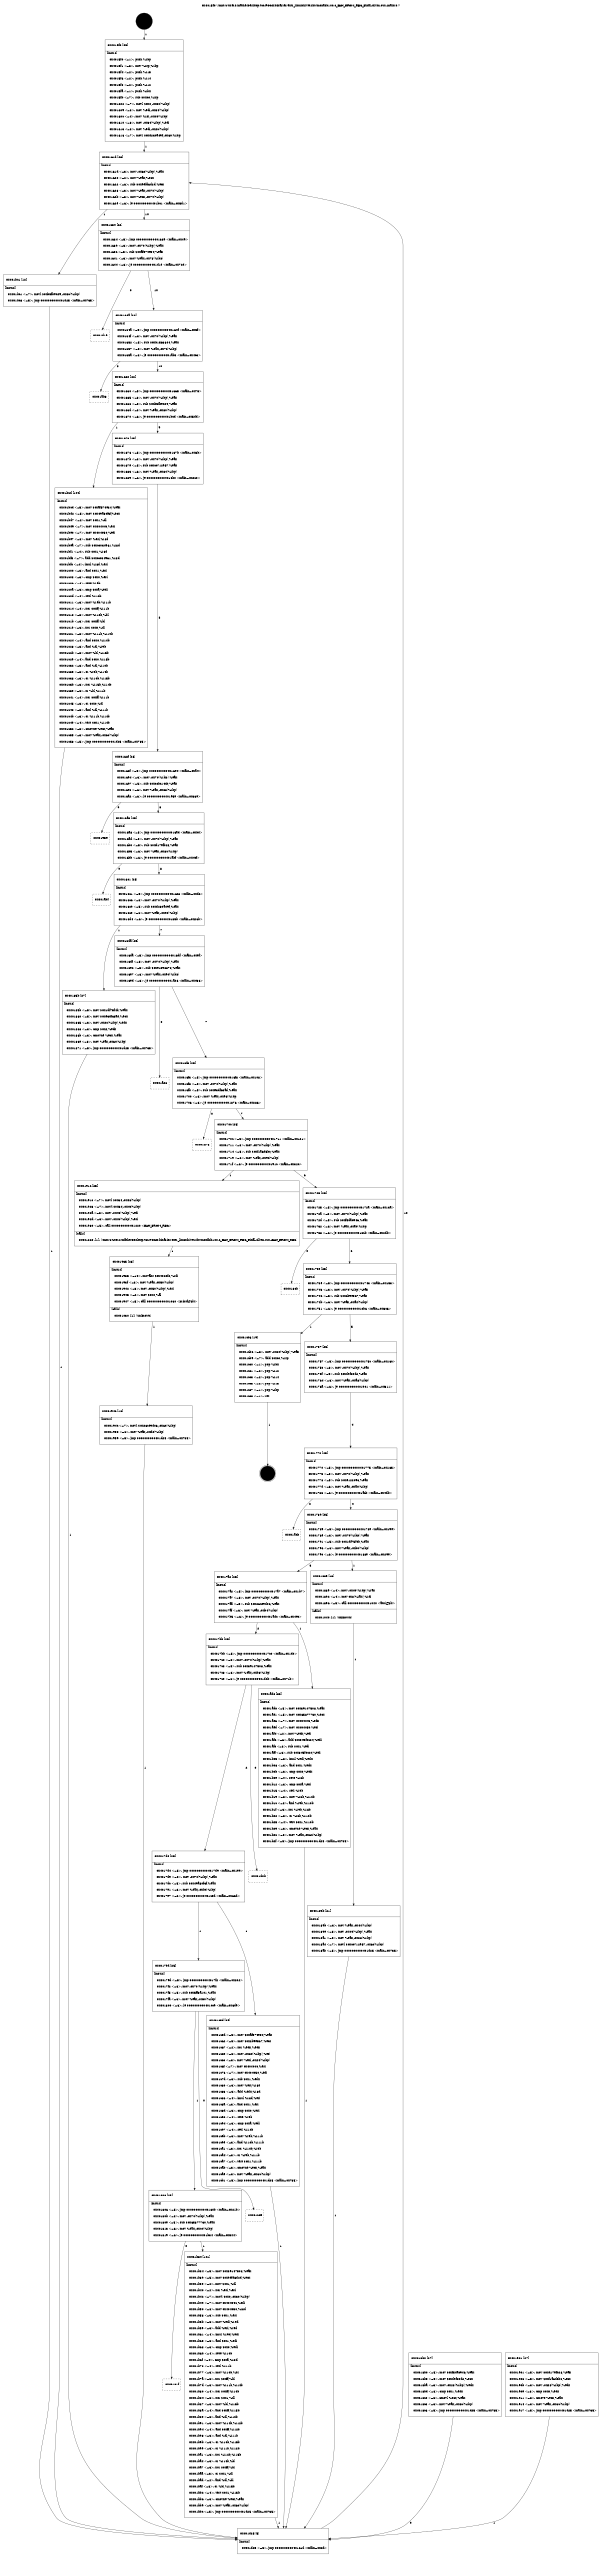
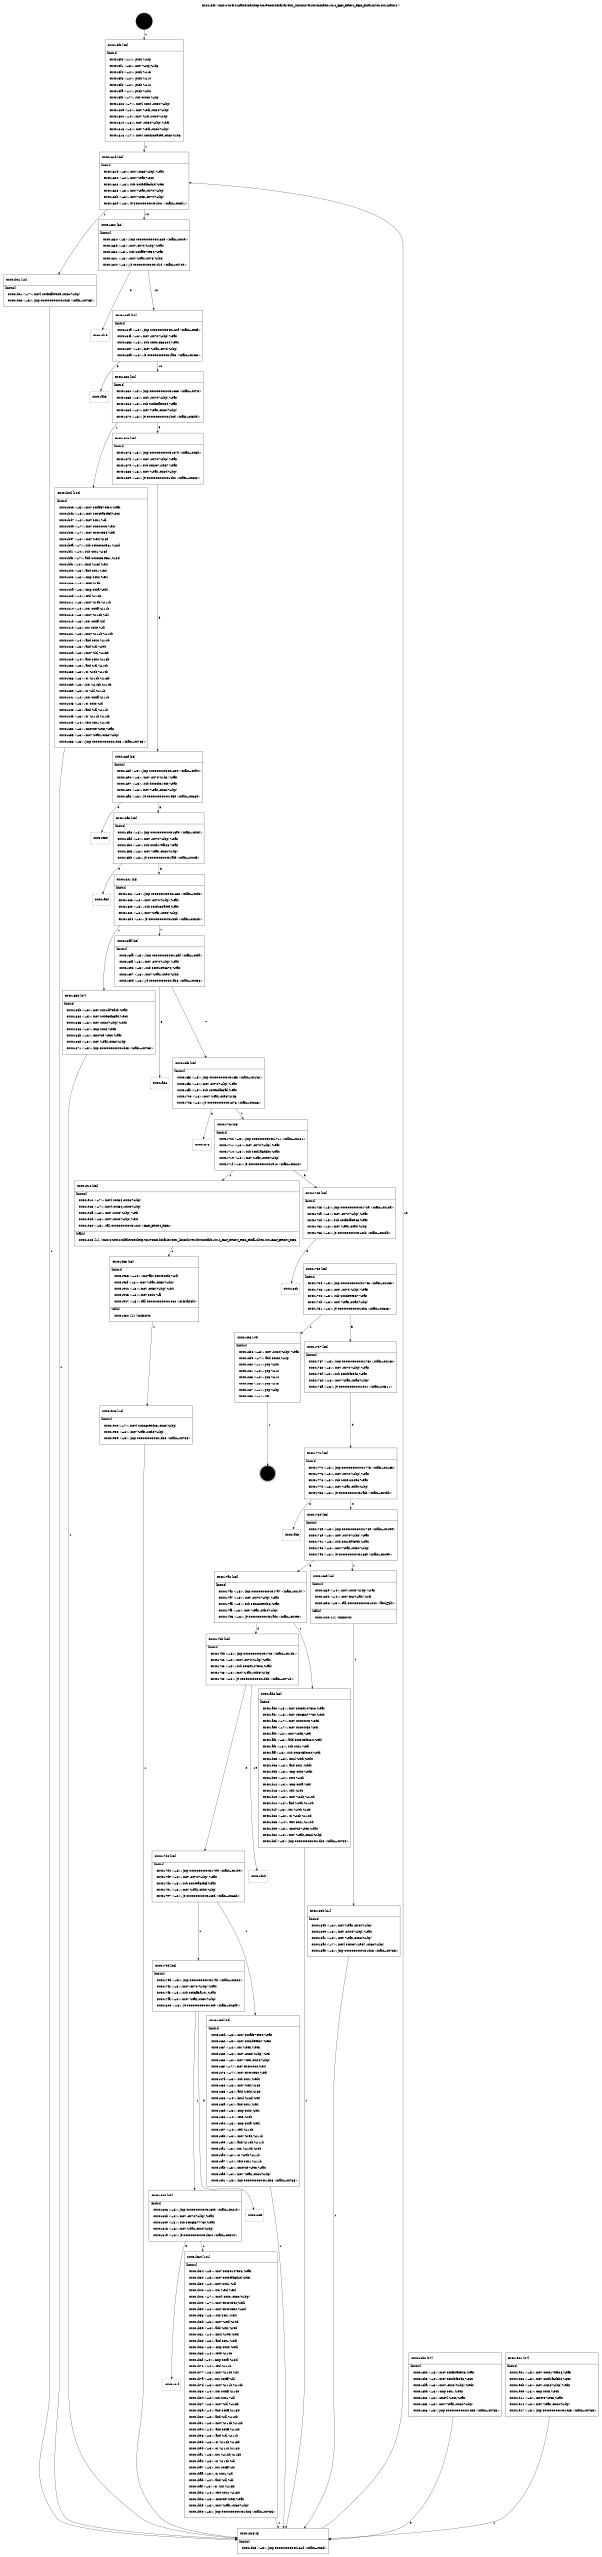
edge "0x401725 [25]" -> "0x40173e [25]": removed, label "6"
edge "0x4017bb [25]" -> "0x401d0b": label " 0" -> " 10"
